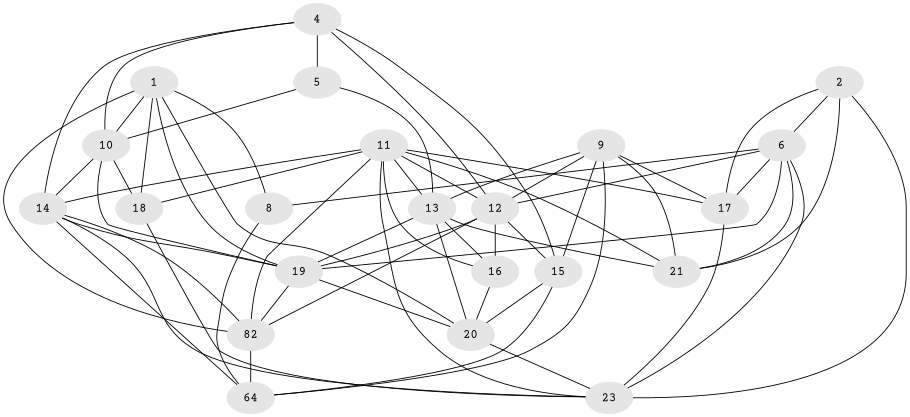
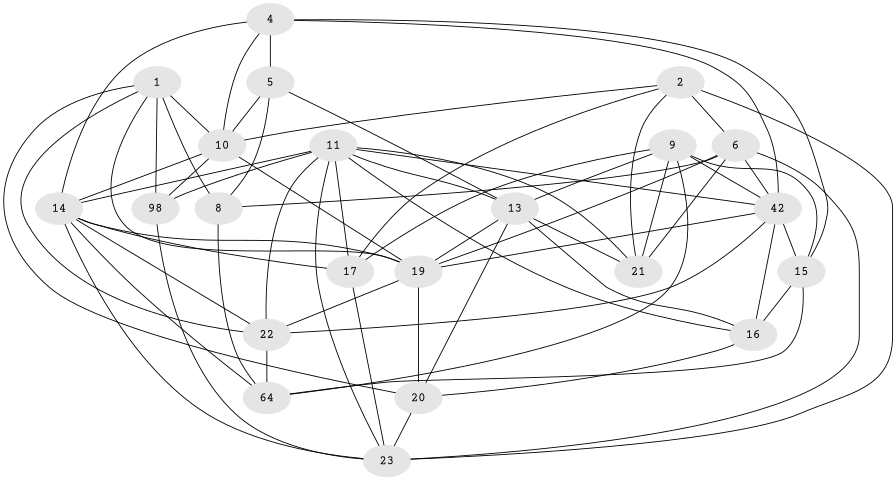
edge "2" -- "10": added
edge "5" -- "8": added
edge "6" -- "17": now "14" -- "17"
node "18": label "18" -> "98"
node "12": label "12" -> "42"
edge "15" -- "20": now "15" -- "16"
node "82": label "82" -> "22"
